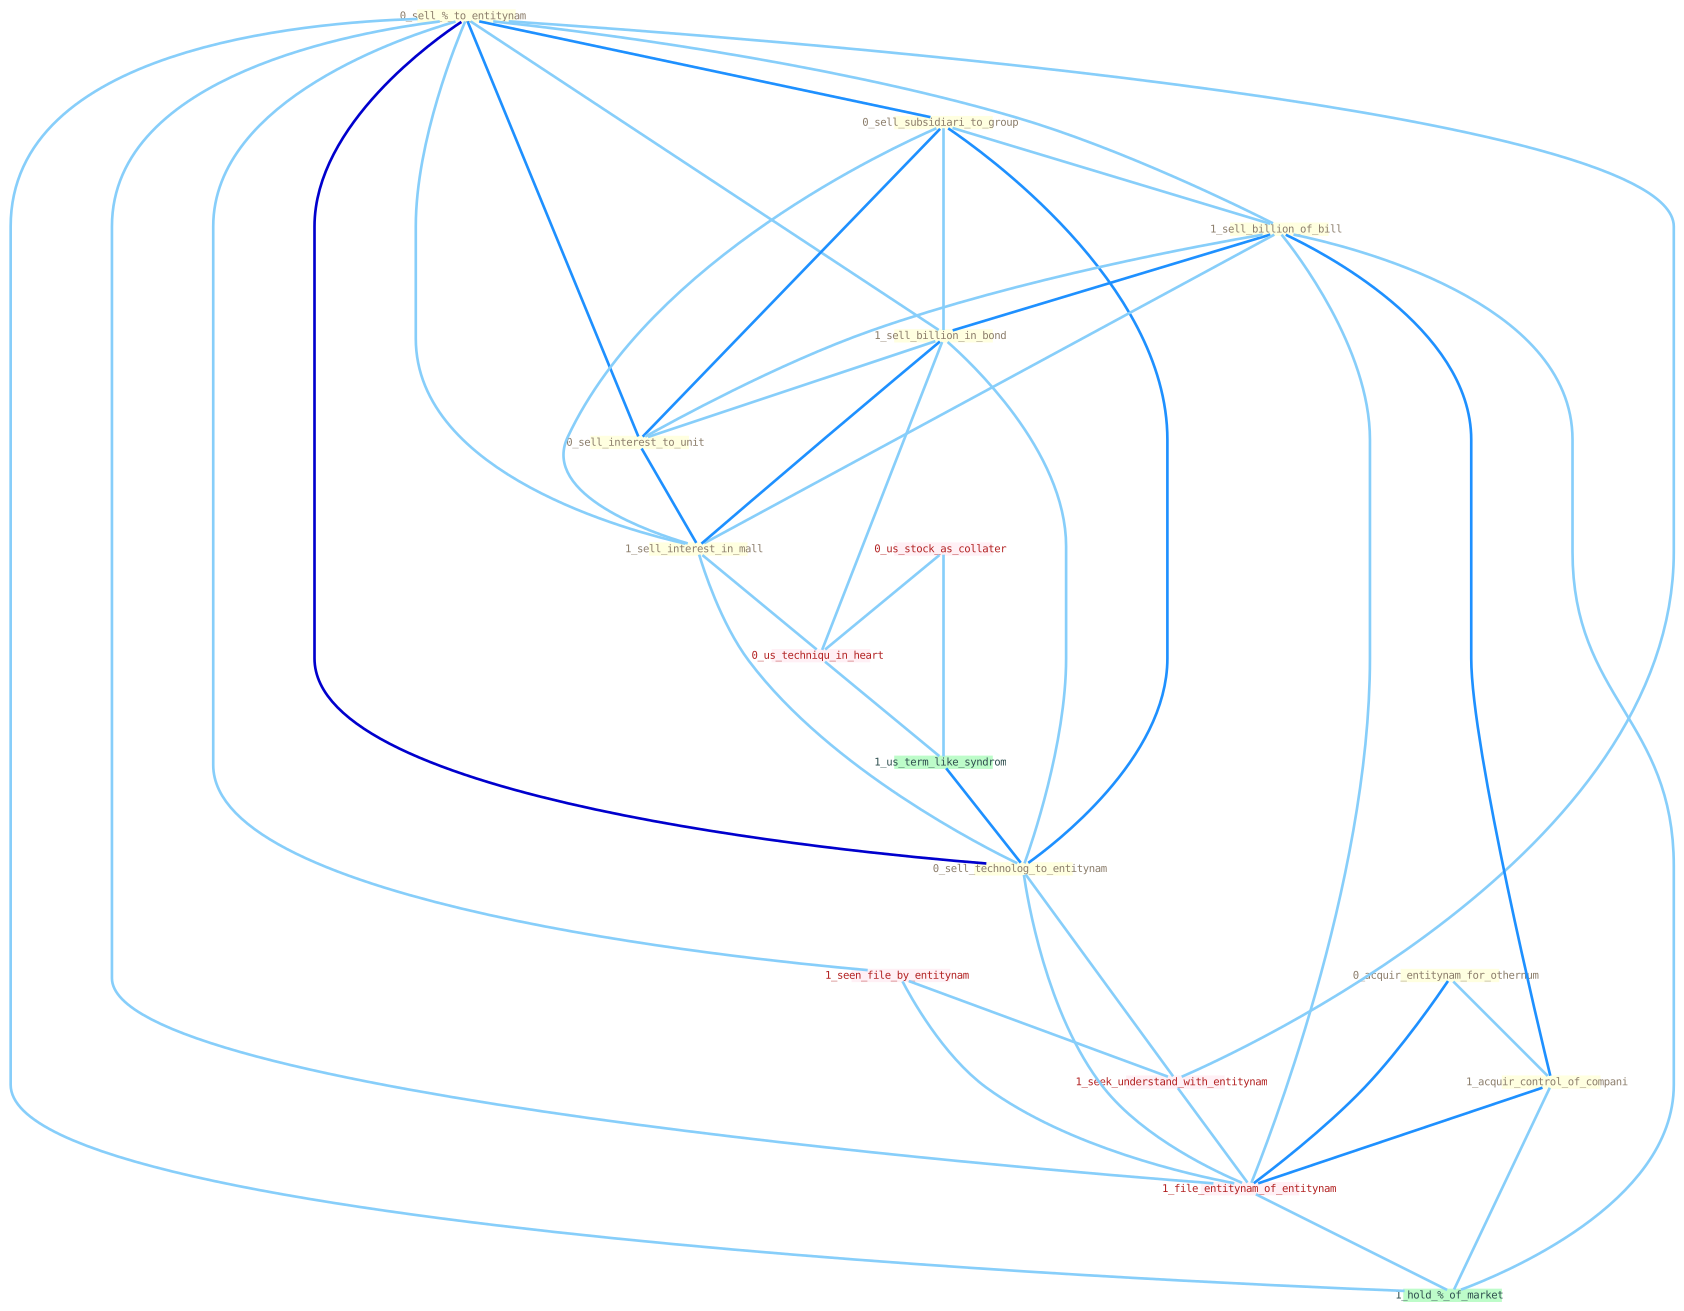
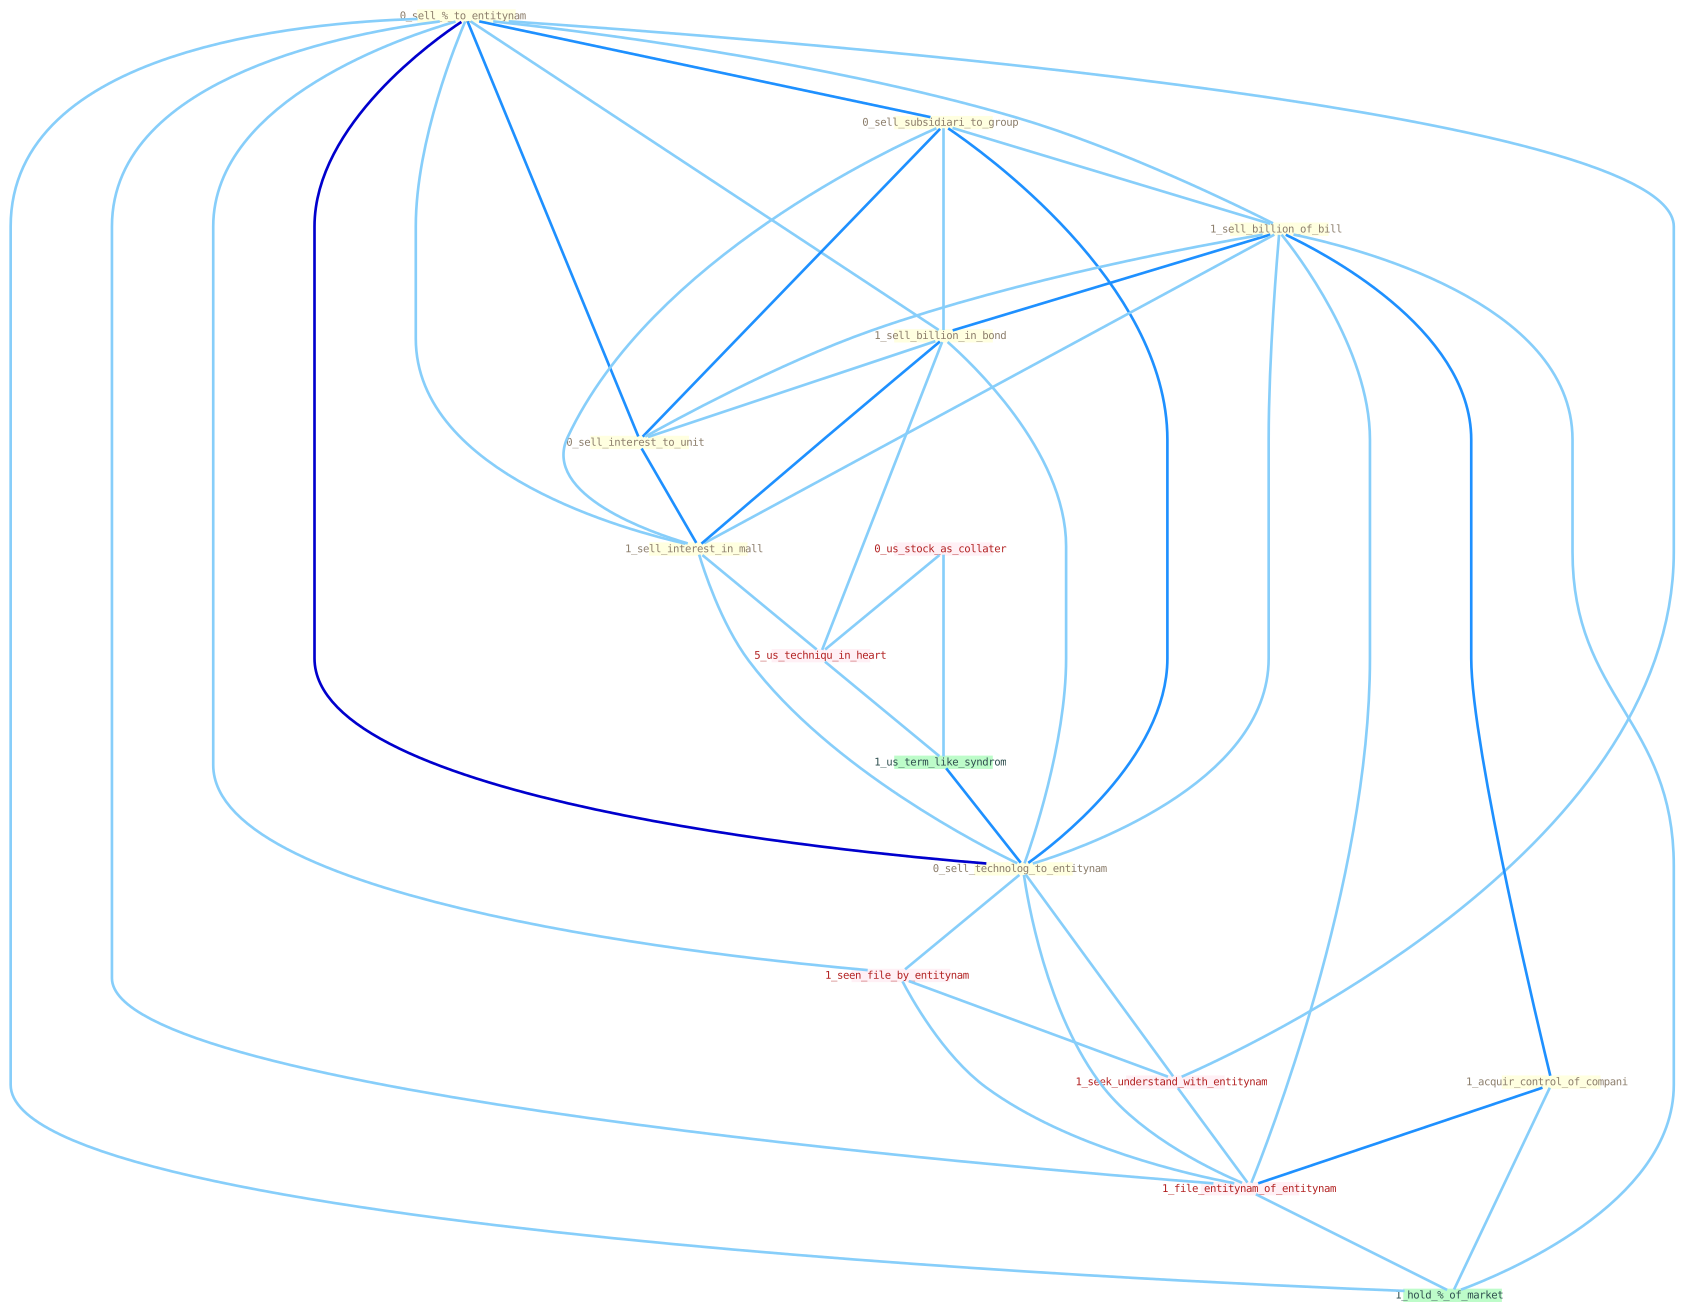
edge "1_sell_billion_of_bill" -- "0_sell_technolog_to_entitynam": added
node "0_us_techniqu_in_heart": label "0_us_techniqu_in_heart" -> "5_us_techniqu_in_heart"
edge "0_sell_technolog_to_entitynam" -- "1_seen_file_by_entitynam": added
node "0_acquir_entitynam_for_othernum": removed
